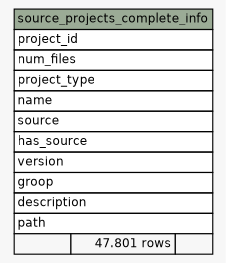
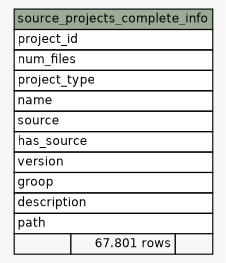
node "source_projects_complete_info": text "47.801 rows" -> "67.801 rows"
